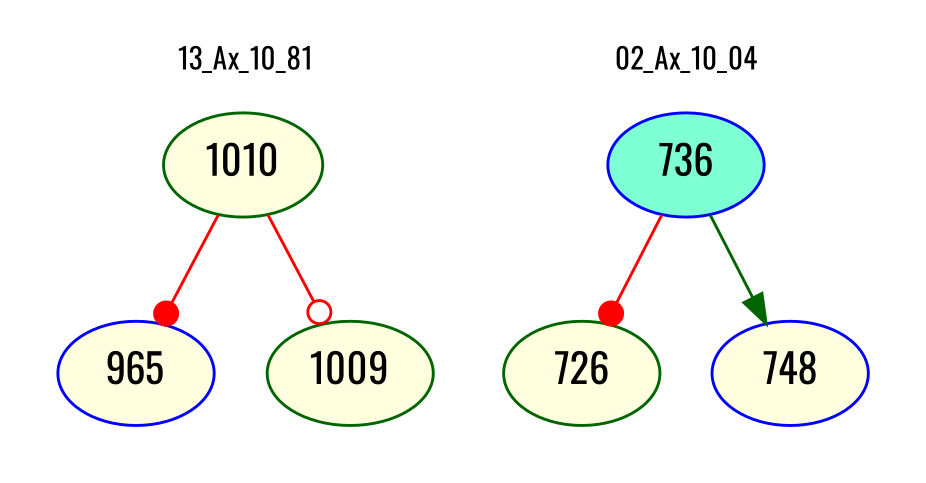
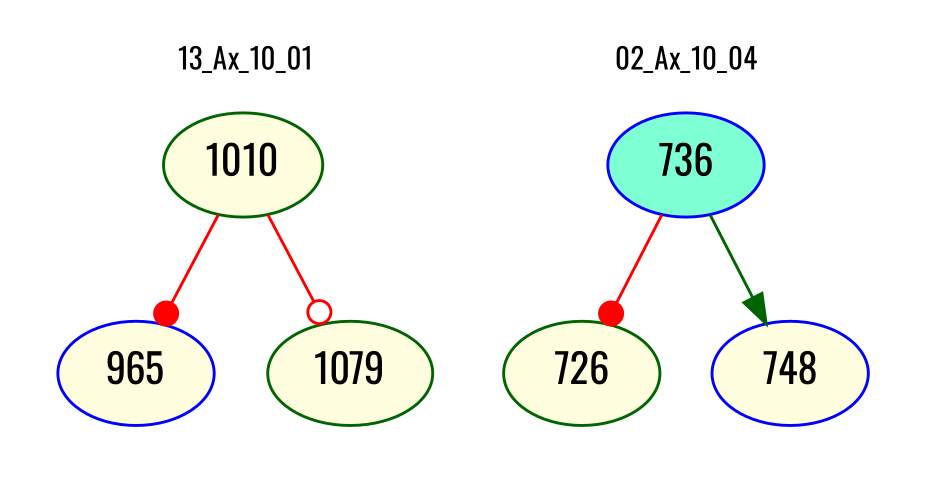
cluster "13_Ax_10_81": label "13_Ax_10_81" -> "13_Ax_10_01"
node "1009": label "1009" -> "1079"
